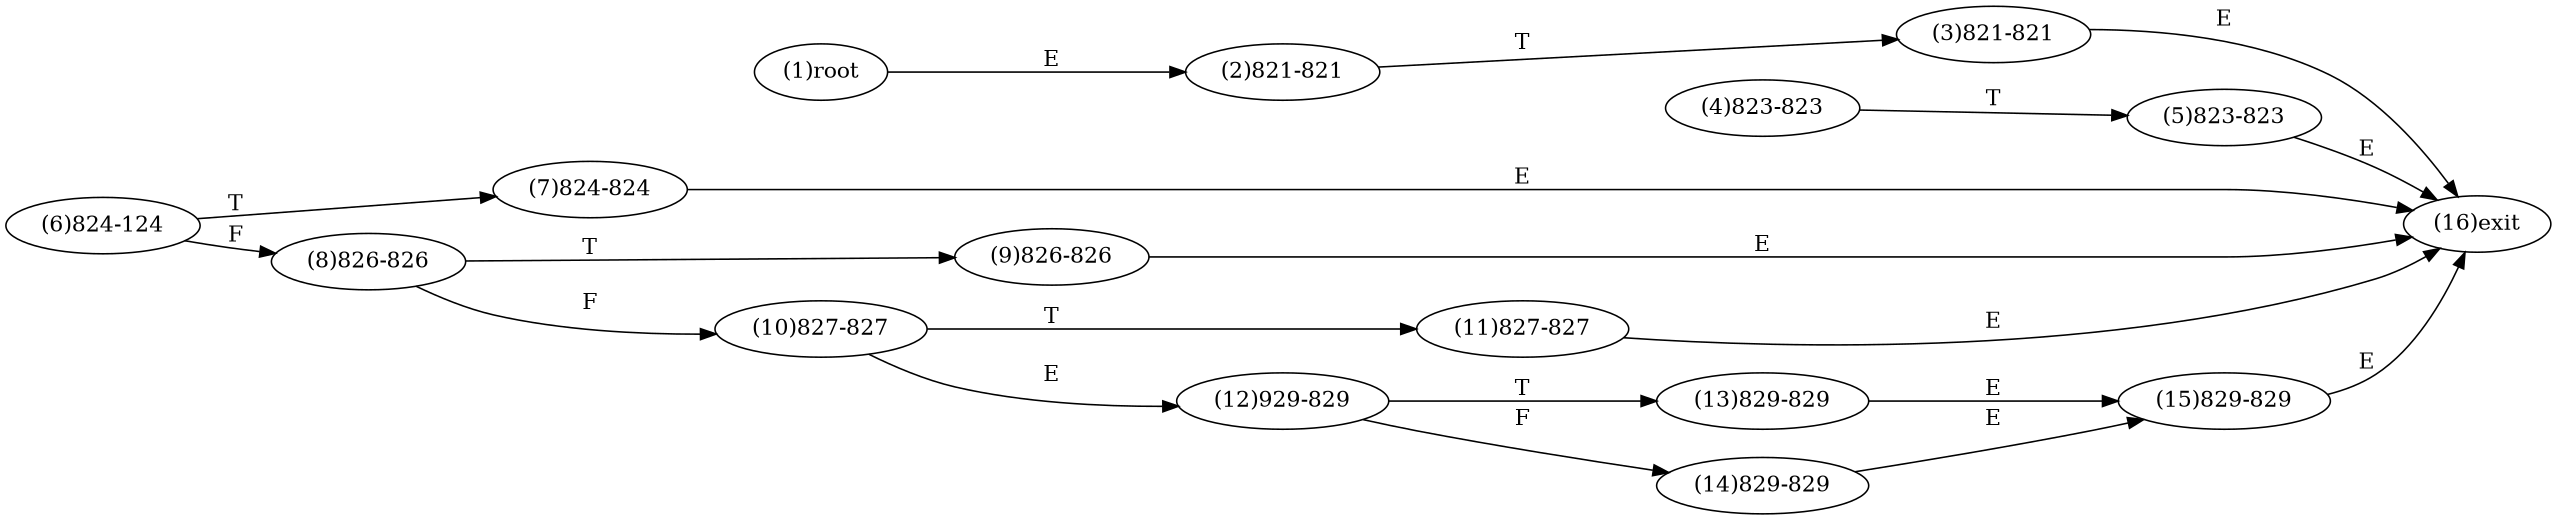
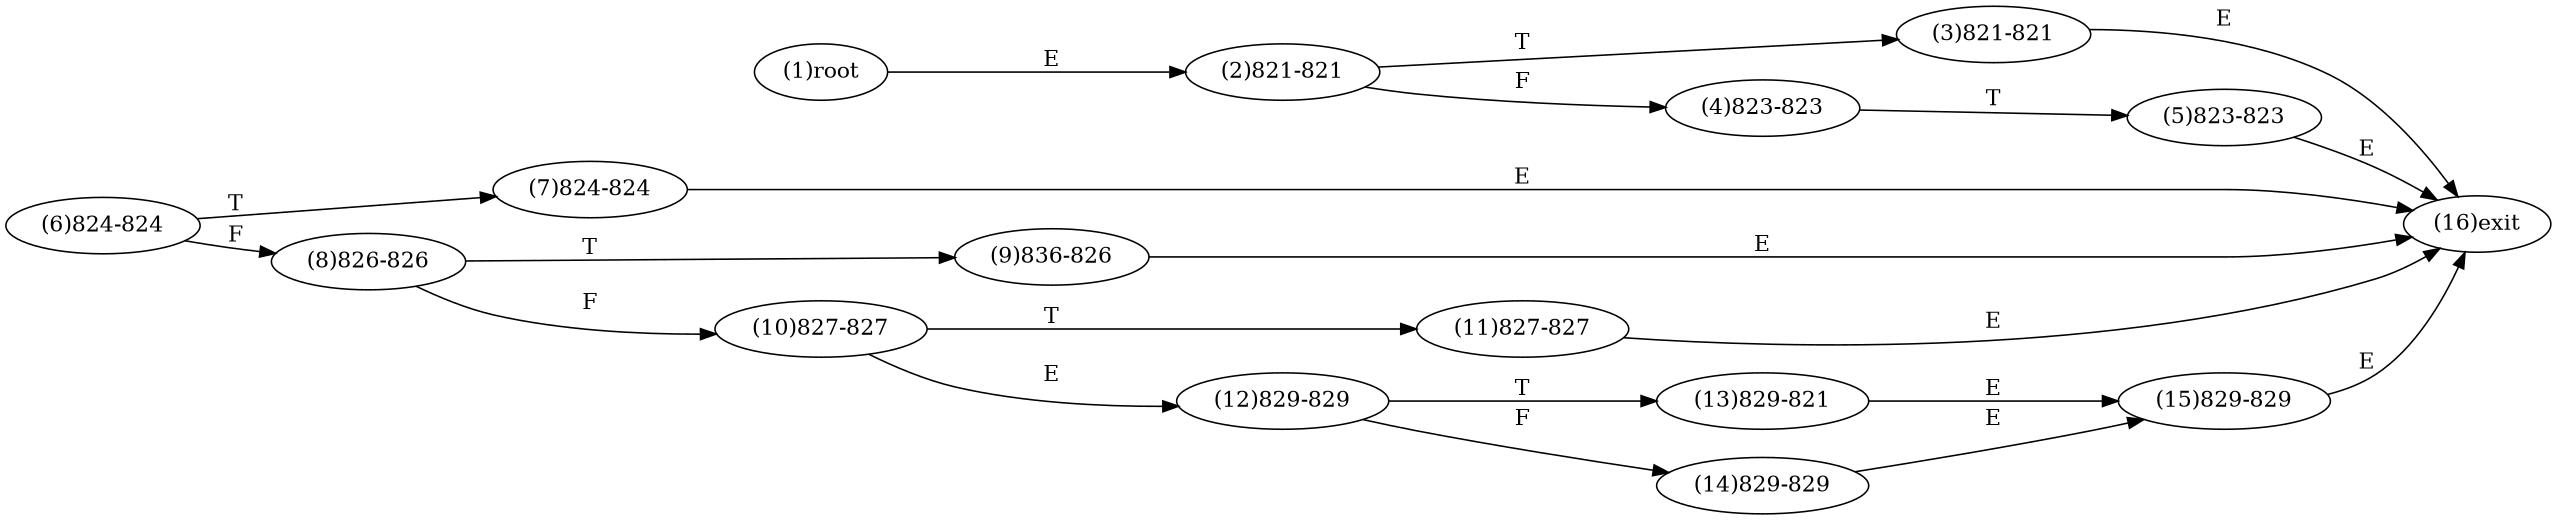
edge "(2)821-821" -> "(4)823-823": added, label "F"
node "(6)824-124": label "(6)824-124" -> "(6)824-824"
node "(9)826-826": label "(9)826-826" -> "(9)836-826"
node "(12)929-829": label "(12)929-829" -> "(12)829-829"
node "(13)829-829": label "(13)829-829" -> "(13)829-821"
